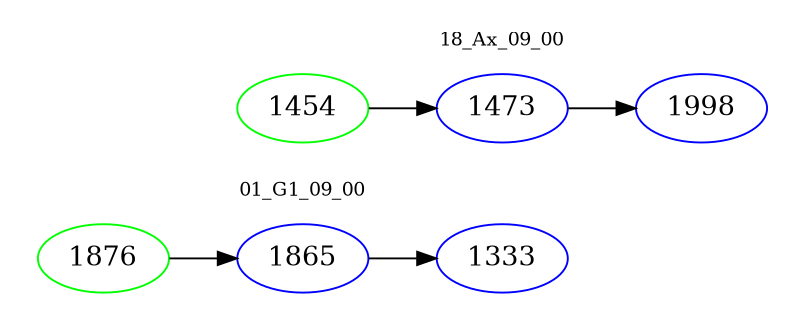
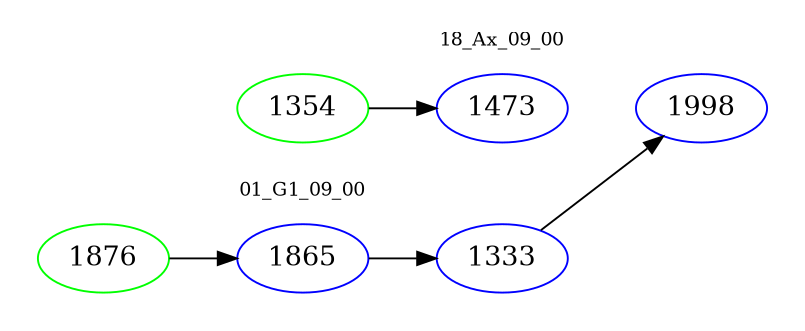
node "1454": label "1454" -> "1354"
edge "1473" -> "1998": now "1333" -> "1998"
